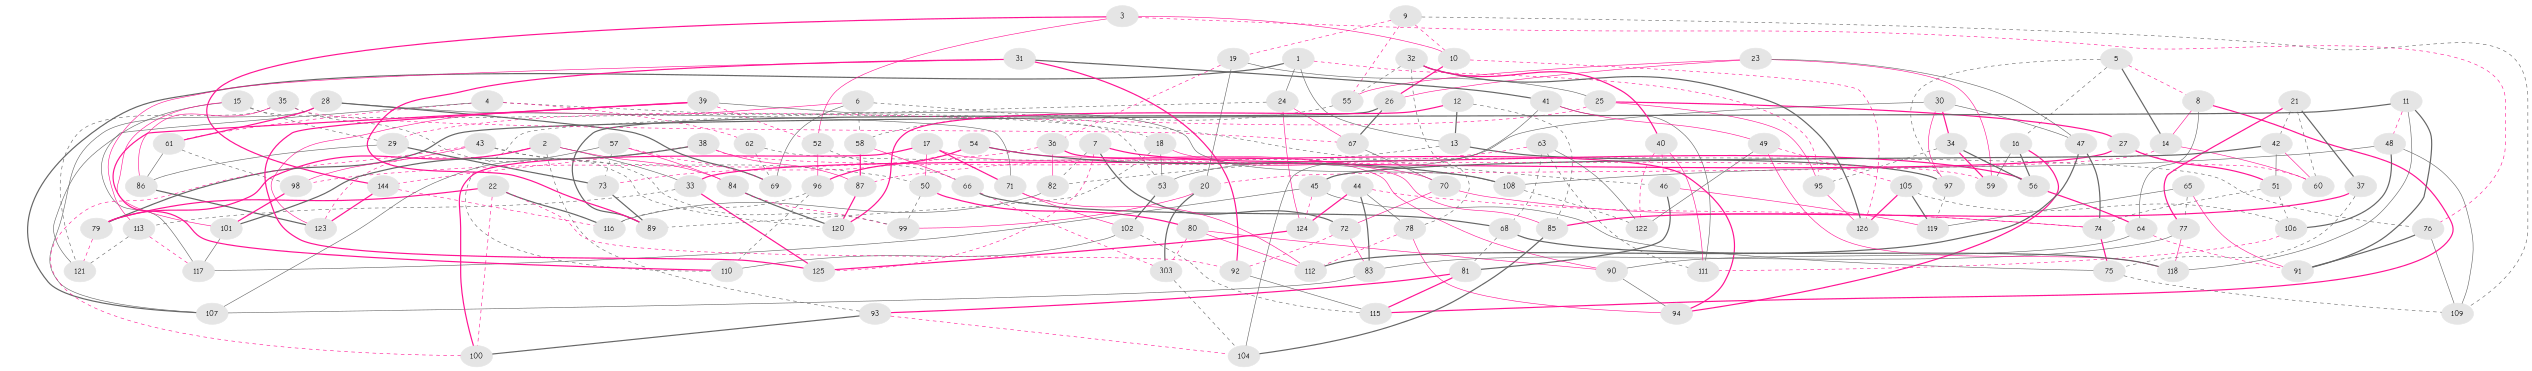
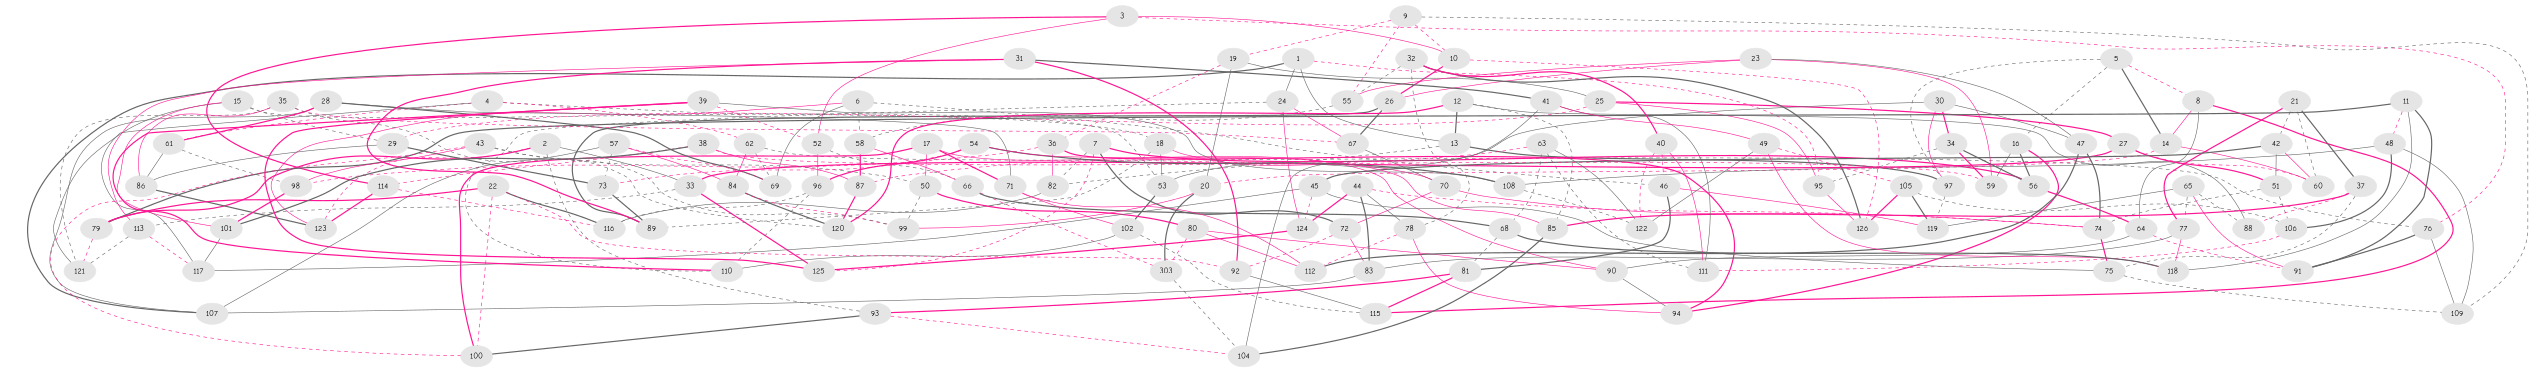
edge "2" -- "84": now "62" -- "84"
node "144": label "144" -> "114"
node "88": added
